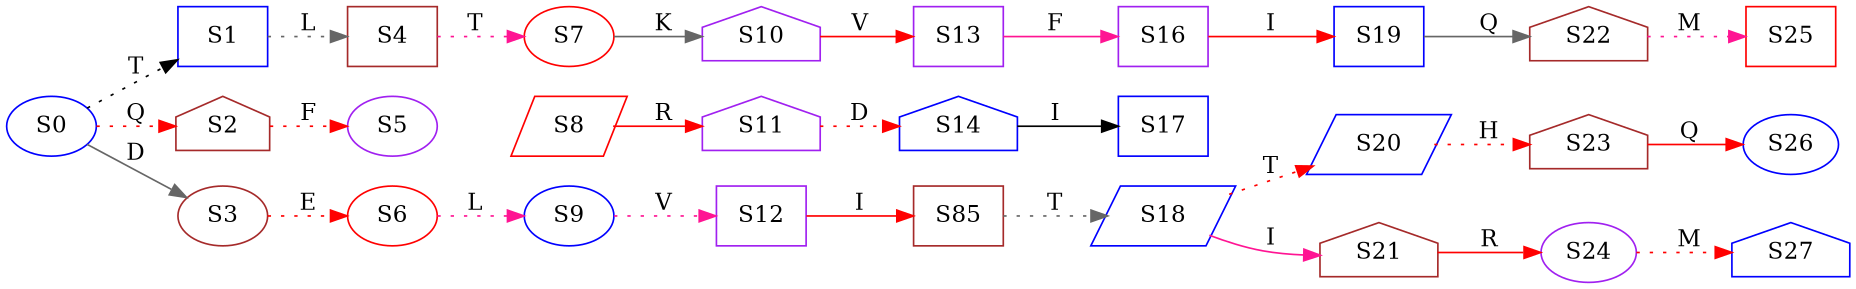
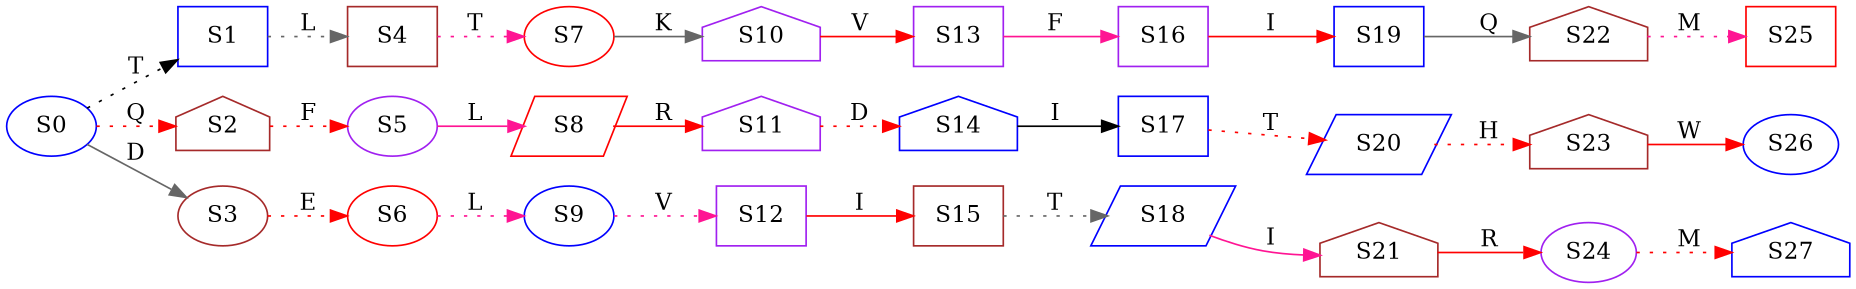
edge "S5" -> "S8": added, label "L"
edge "S23" -> "S26": label "Q" -> "W"
edge "S18" -> "S20": now "S17" -> "S20"
node "S85": label "S85" -> "S15"
